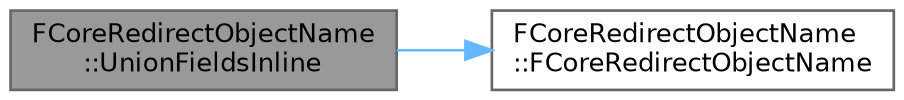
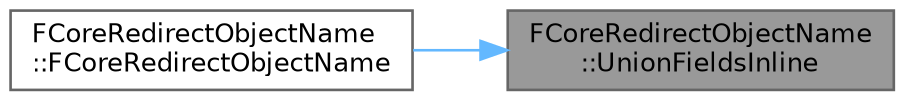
edge "FCoreRedirectObjectName ::UnionFieldsInline" -> "FCoreRedirectObjectName ::FCoreRedirectObjectName": reversed
